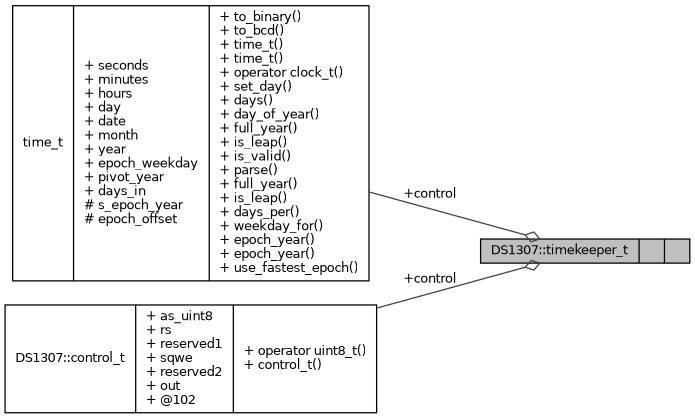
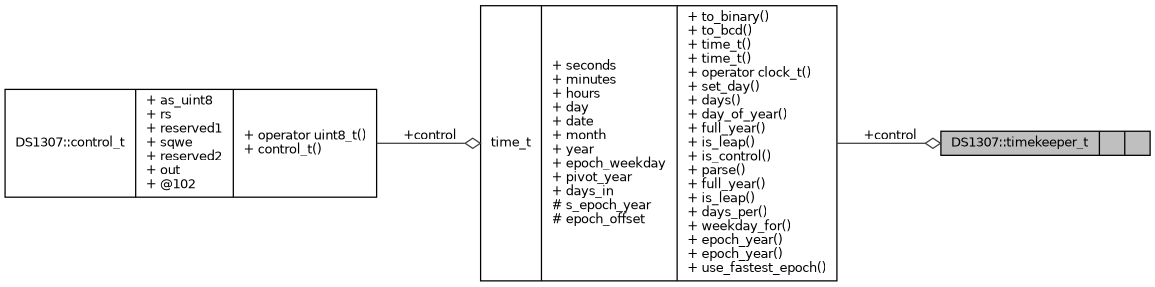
node "time_t": text "+ is_valid()" -> "+ is_control()"
edge "DS1307::control_t" -> "DS1307::timekeeper_t": now "DS1307::control_t" -> "time_t"
